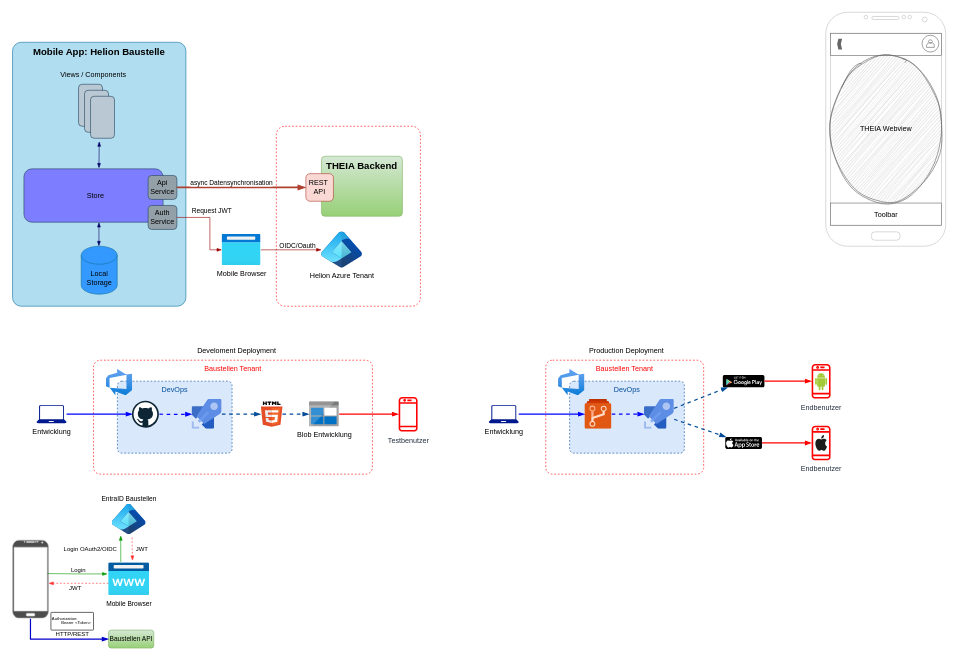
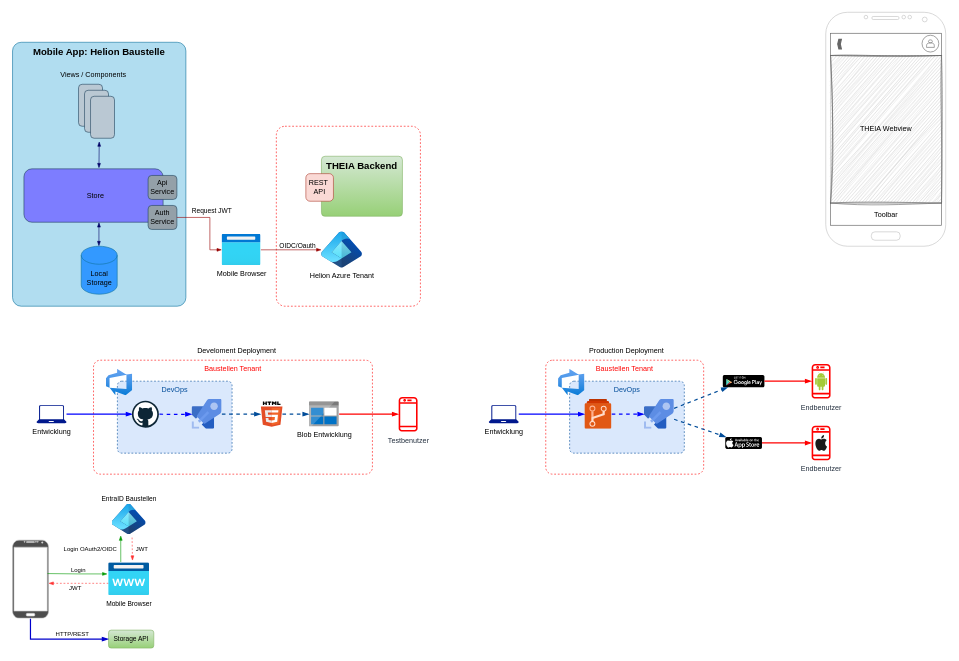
node "THEIA Webview": shape ellipse -> rectangle
edge "Api Service" -> "REST API": removed, label "async Datensynchronisation"
node "Authorization: Bearer <Token>": removed
node "Baustellen API": label "Baustellen API" -> "Storage API"
